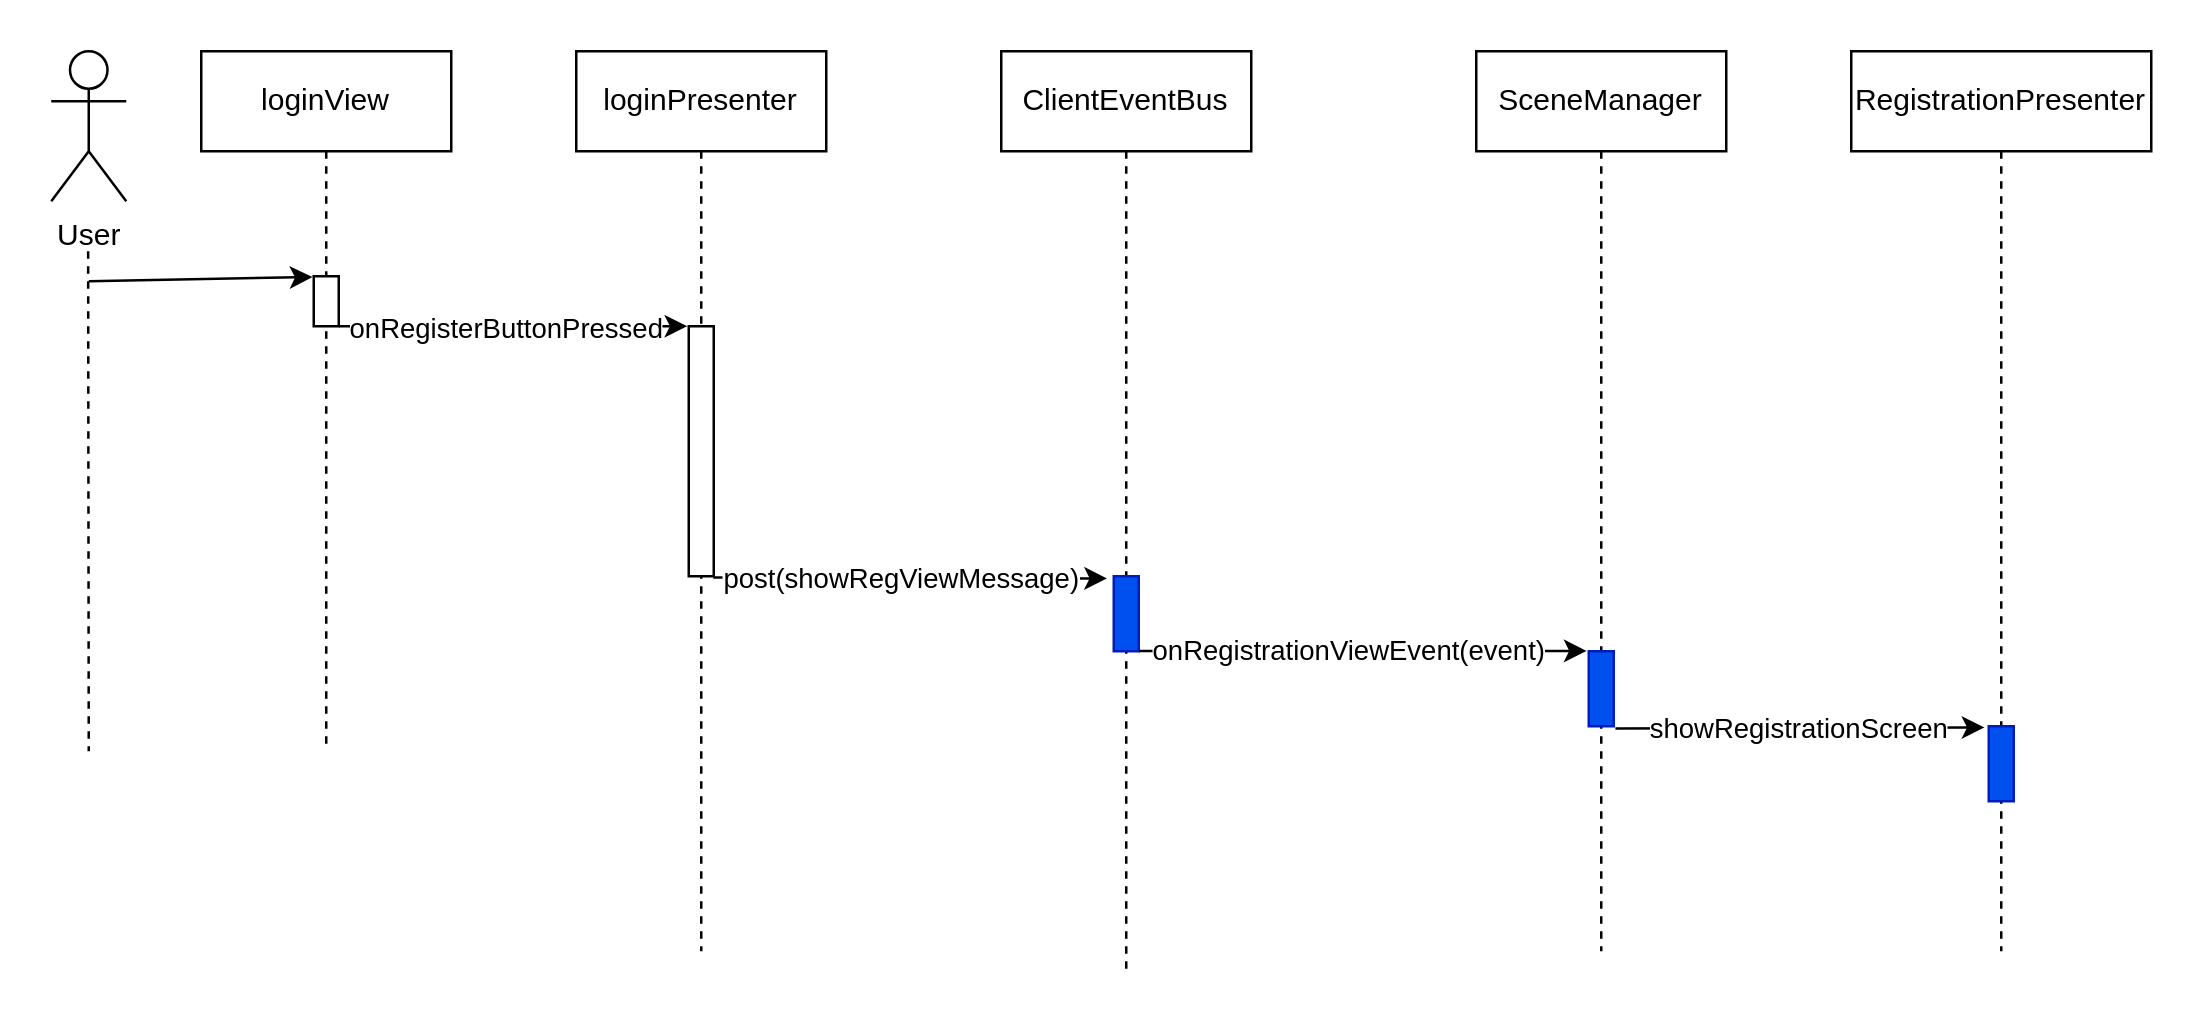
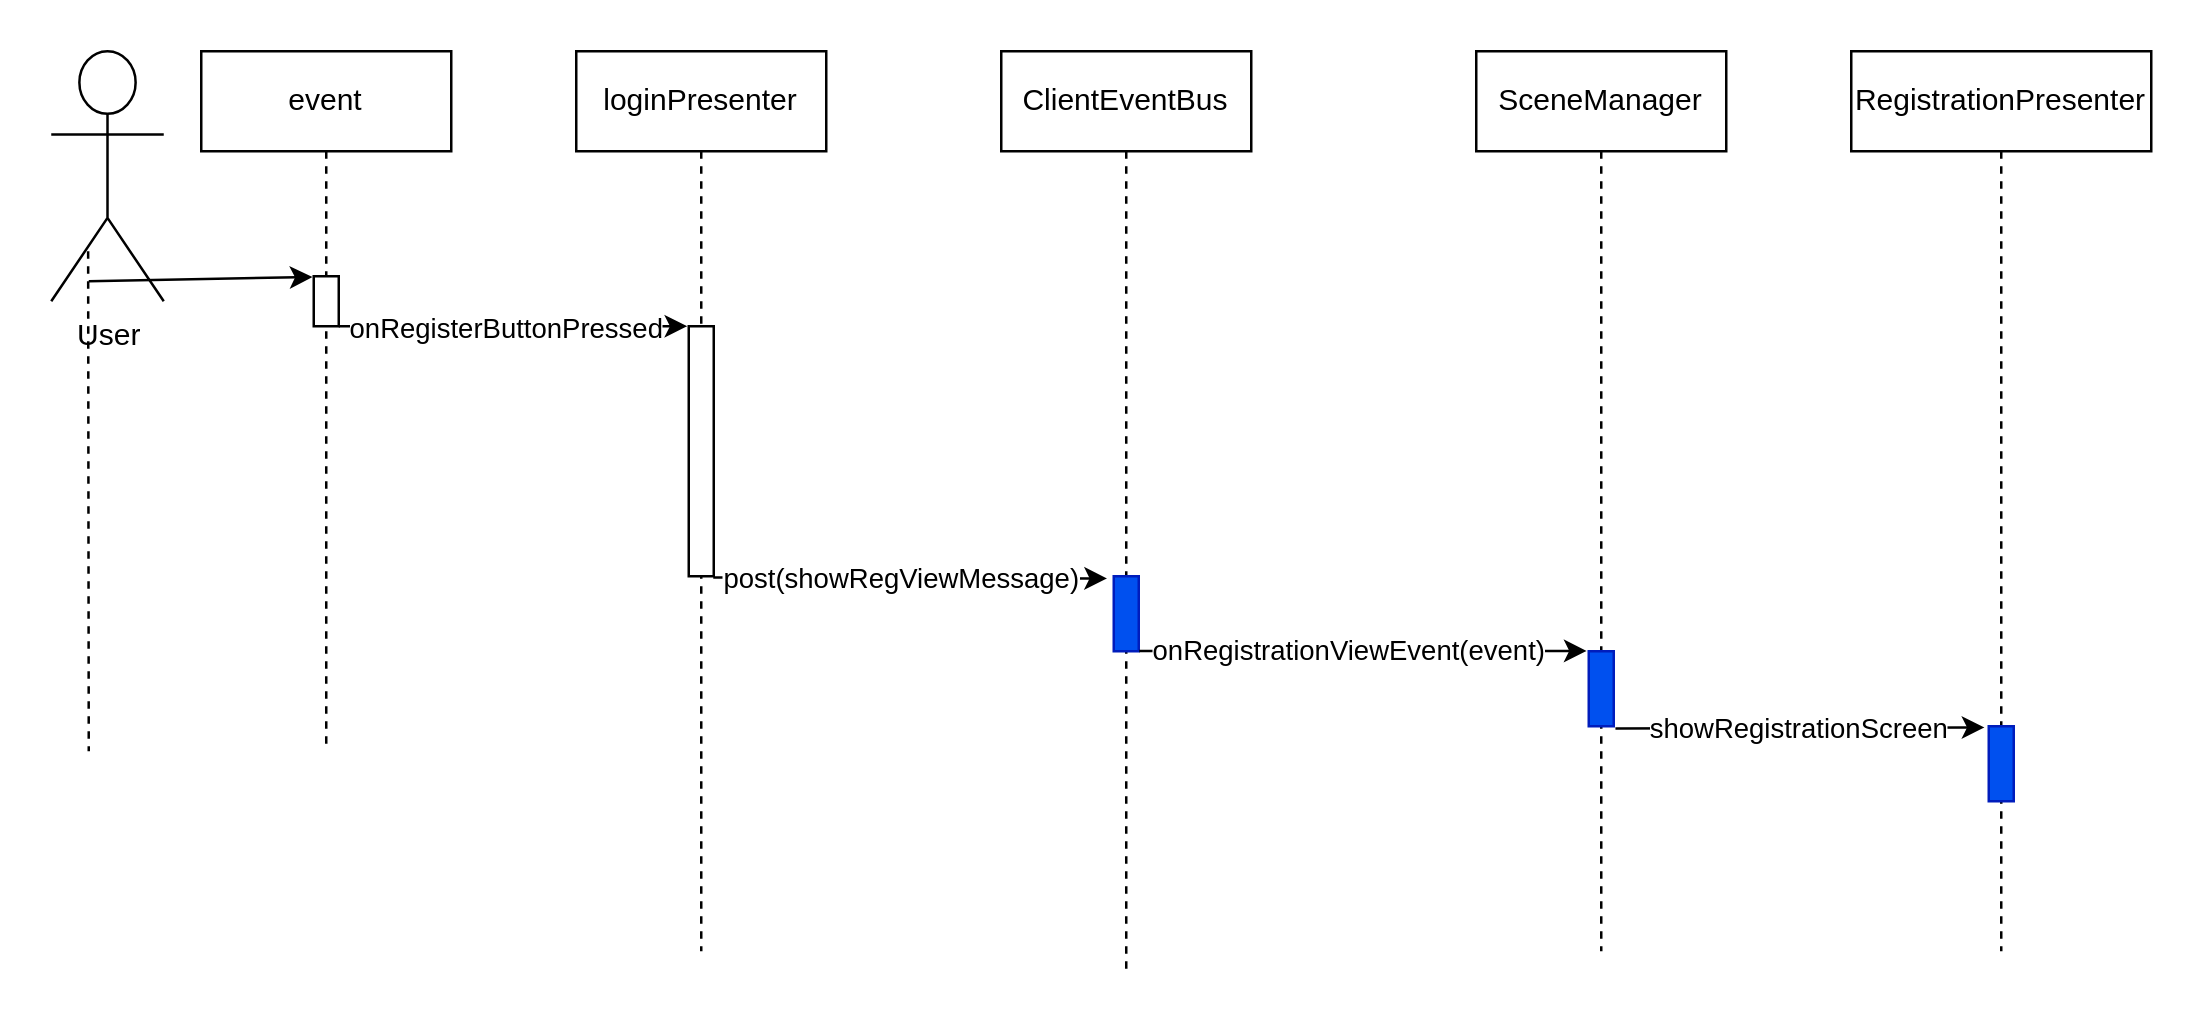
node "loginView": label "loginView" -> "event"
node "User": size 75x150 -> 113x250
